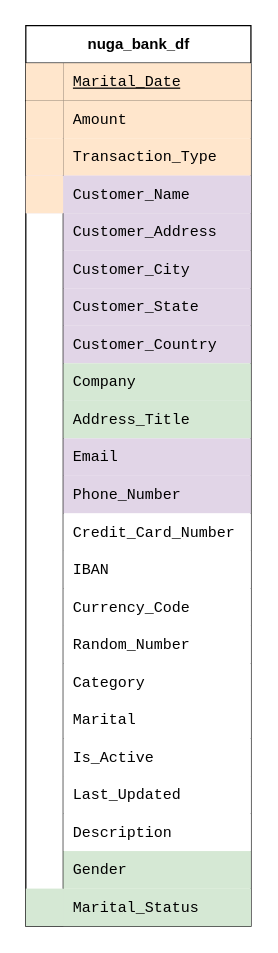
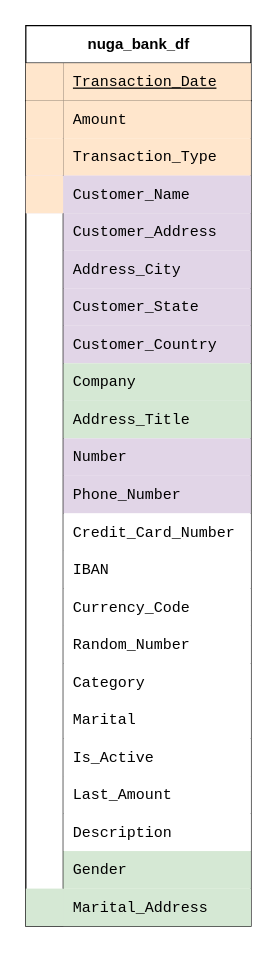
node "Marital_Date": label "Marital_Date" -> "Transaction_Date"
node "Customer_City": label "Customer_City" -> "Address_City"
node "Email": label "Email" -> "Number"
node "Last_Updated": label "Last_Updated" -> "Last_Amount"
node "Marital_Status": label "Marital_Status" -> "Marital_Address"
